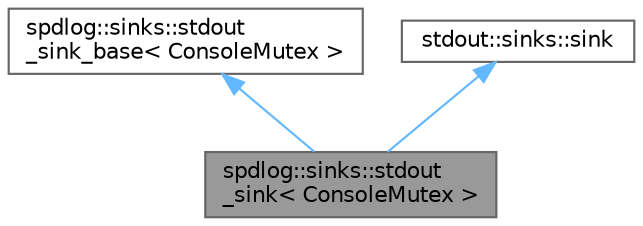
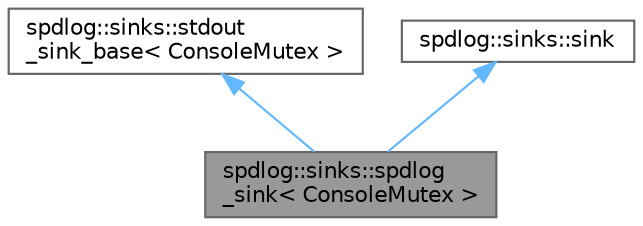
node "stdout::sinks::sink": label "stdout::sinks::sink" -> "spdlog::sinks::sink"
node "spdlog::sinks::stdout _sink< ConsoleMutex >": label "spdlog::sinks::stdout _sink< ConsoleMutex >" -> "spdlog::sinks::spdlog _sink< ConsoleMutex >"
